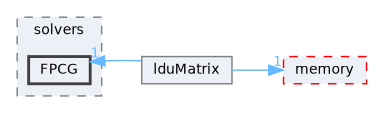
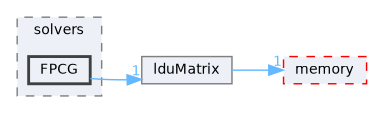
edge "lduMatrix" -> "FPCG": reversed
